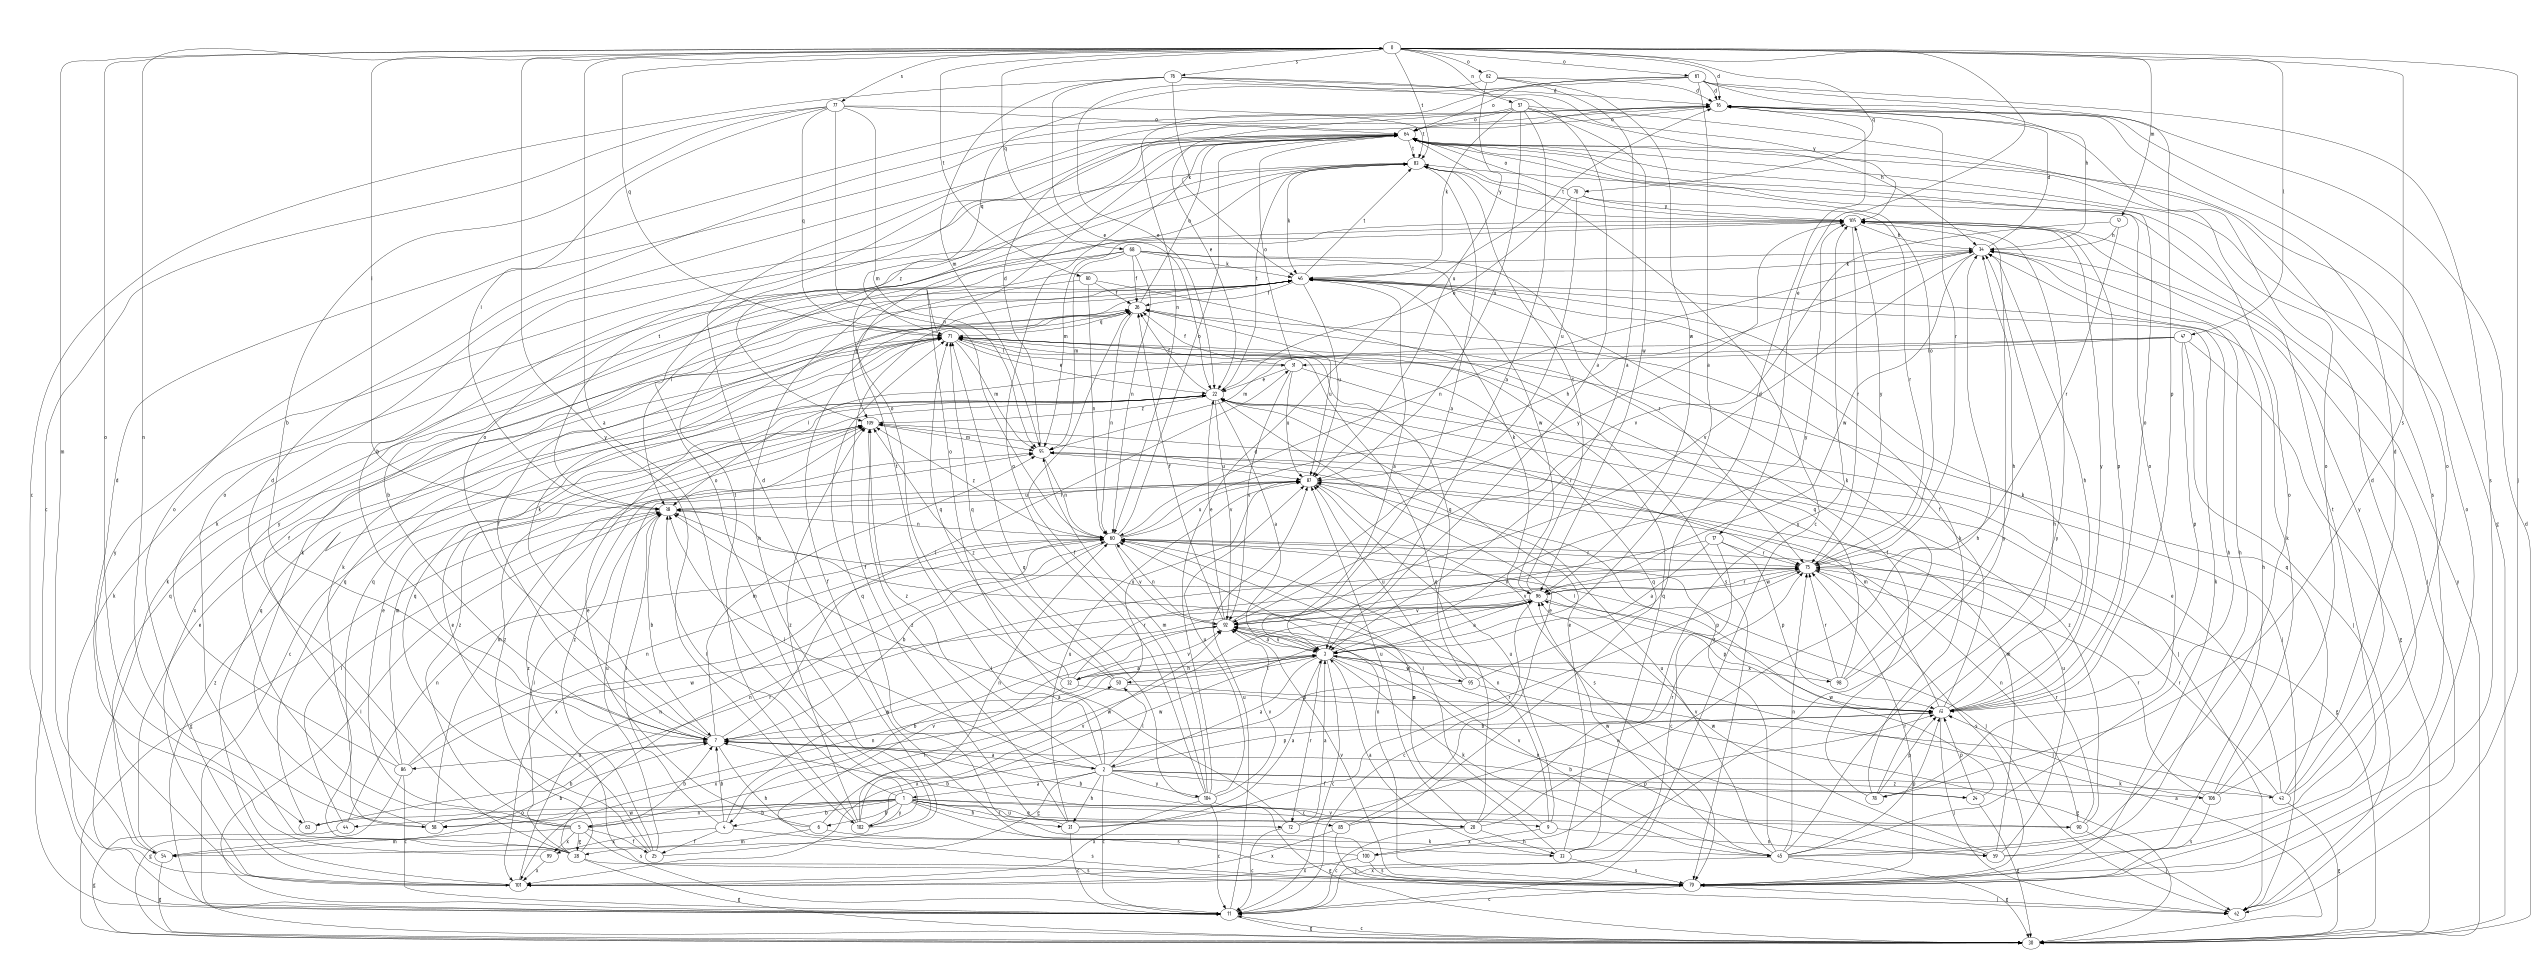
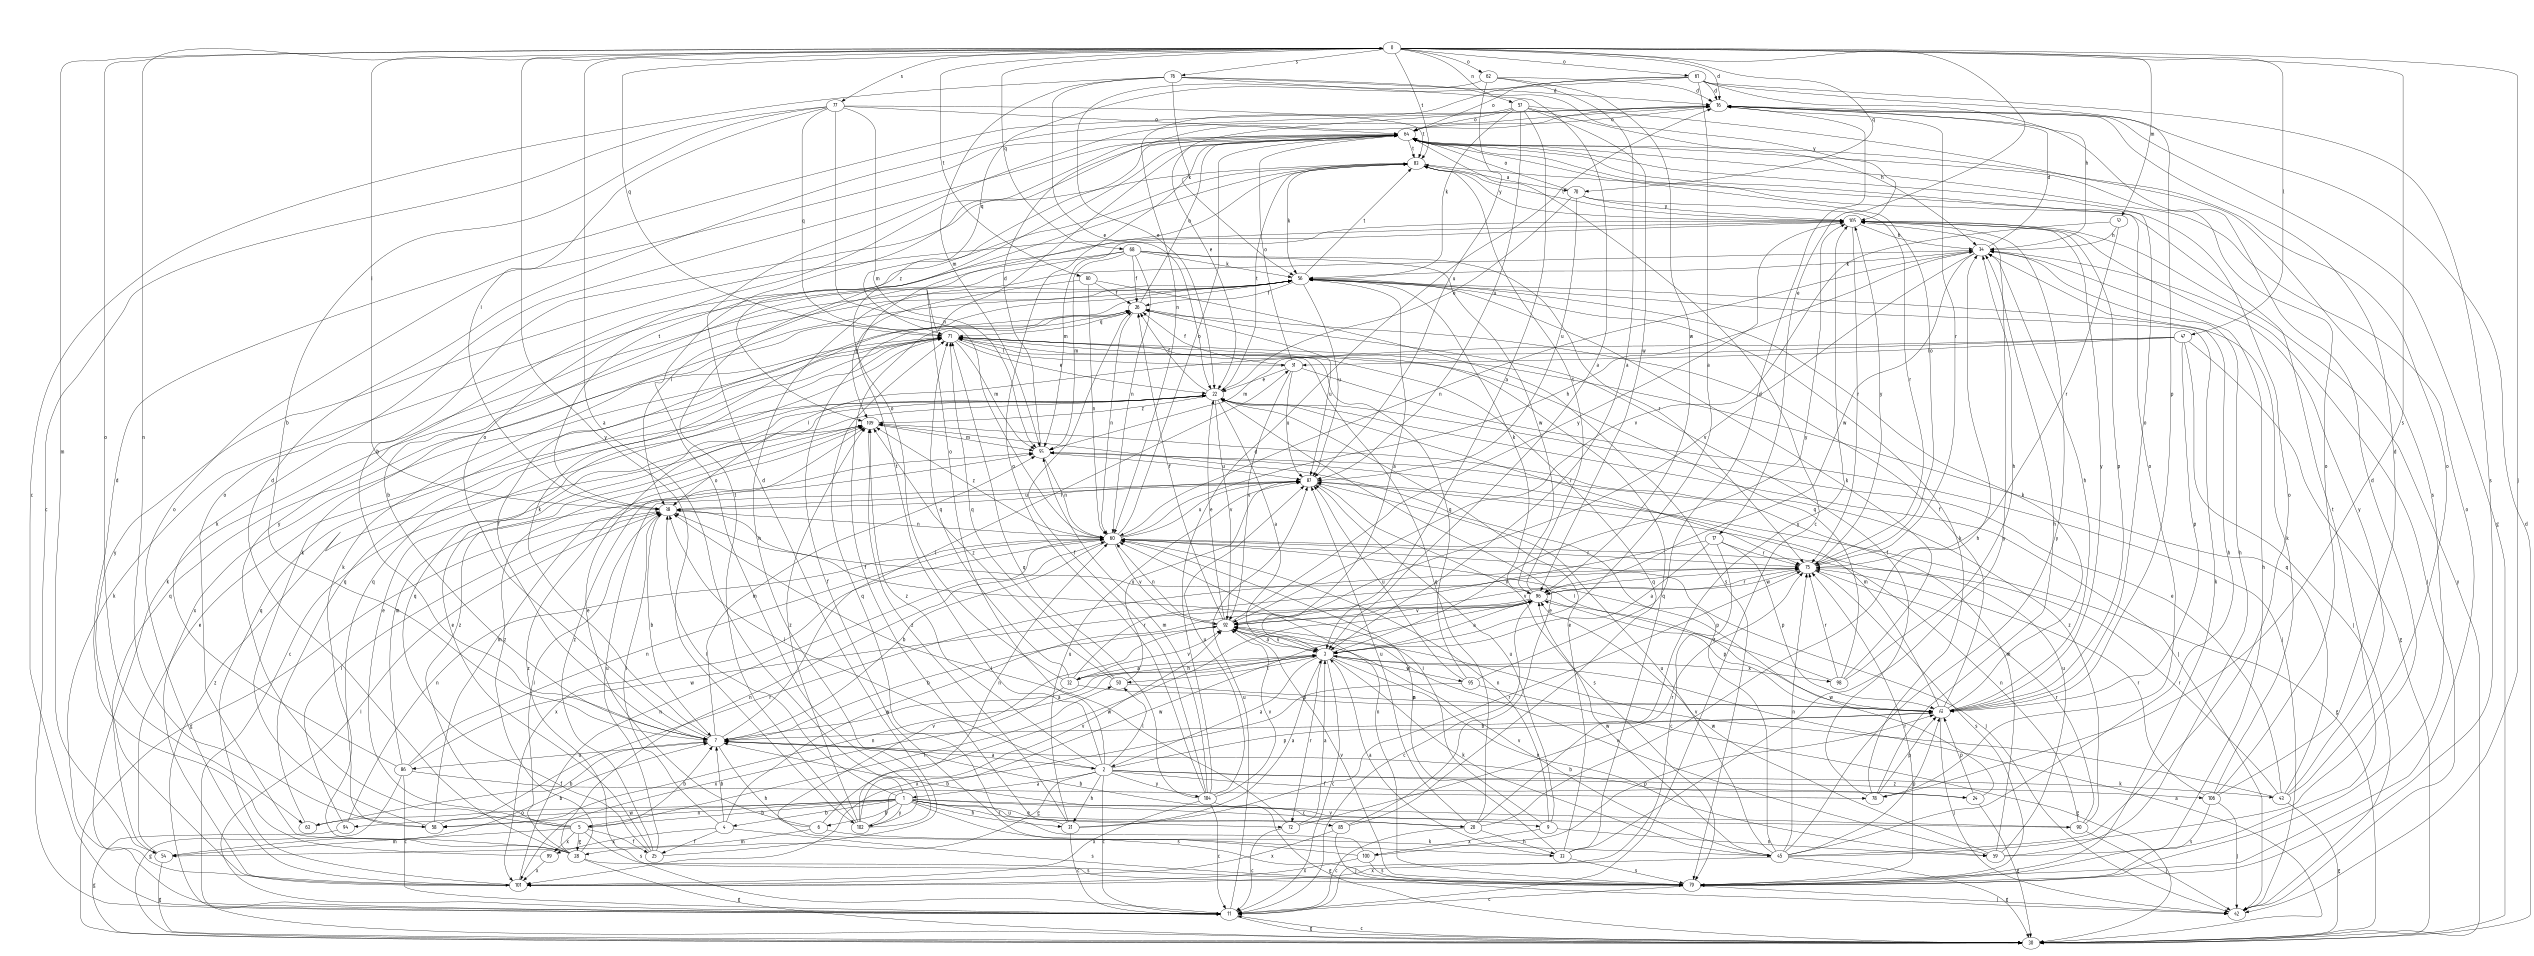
node "46": label "46" -> "56"
edge "83" -> "3": now "83" -> "70"
edge "86" -> "26": now "86" -> "78"
edge "92" -> "4": now "92" -> "7"
edge "106" -> "67": now "106" -> "42"
node "44": label "44" -> "94"
